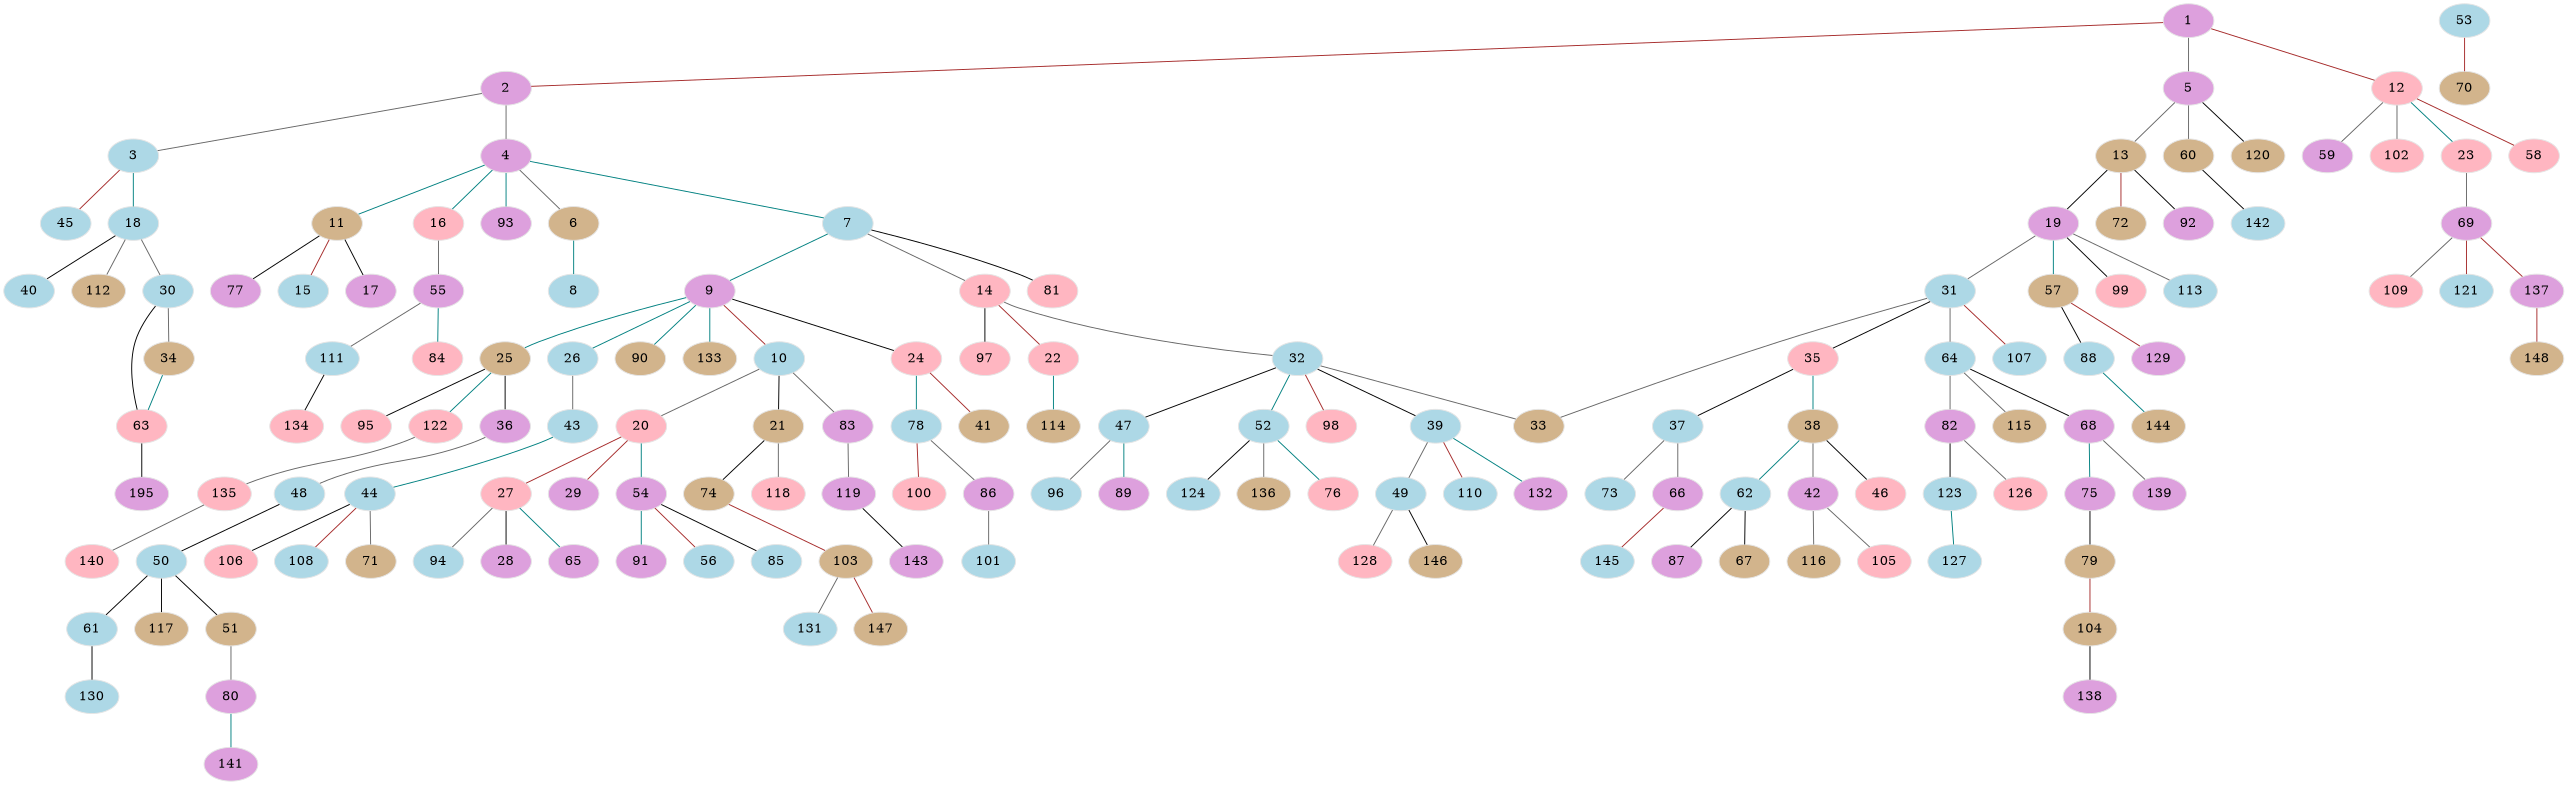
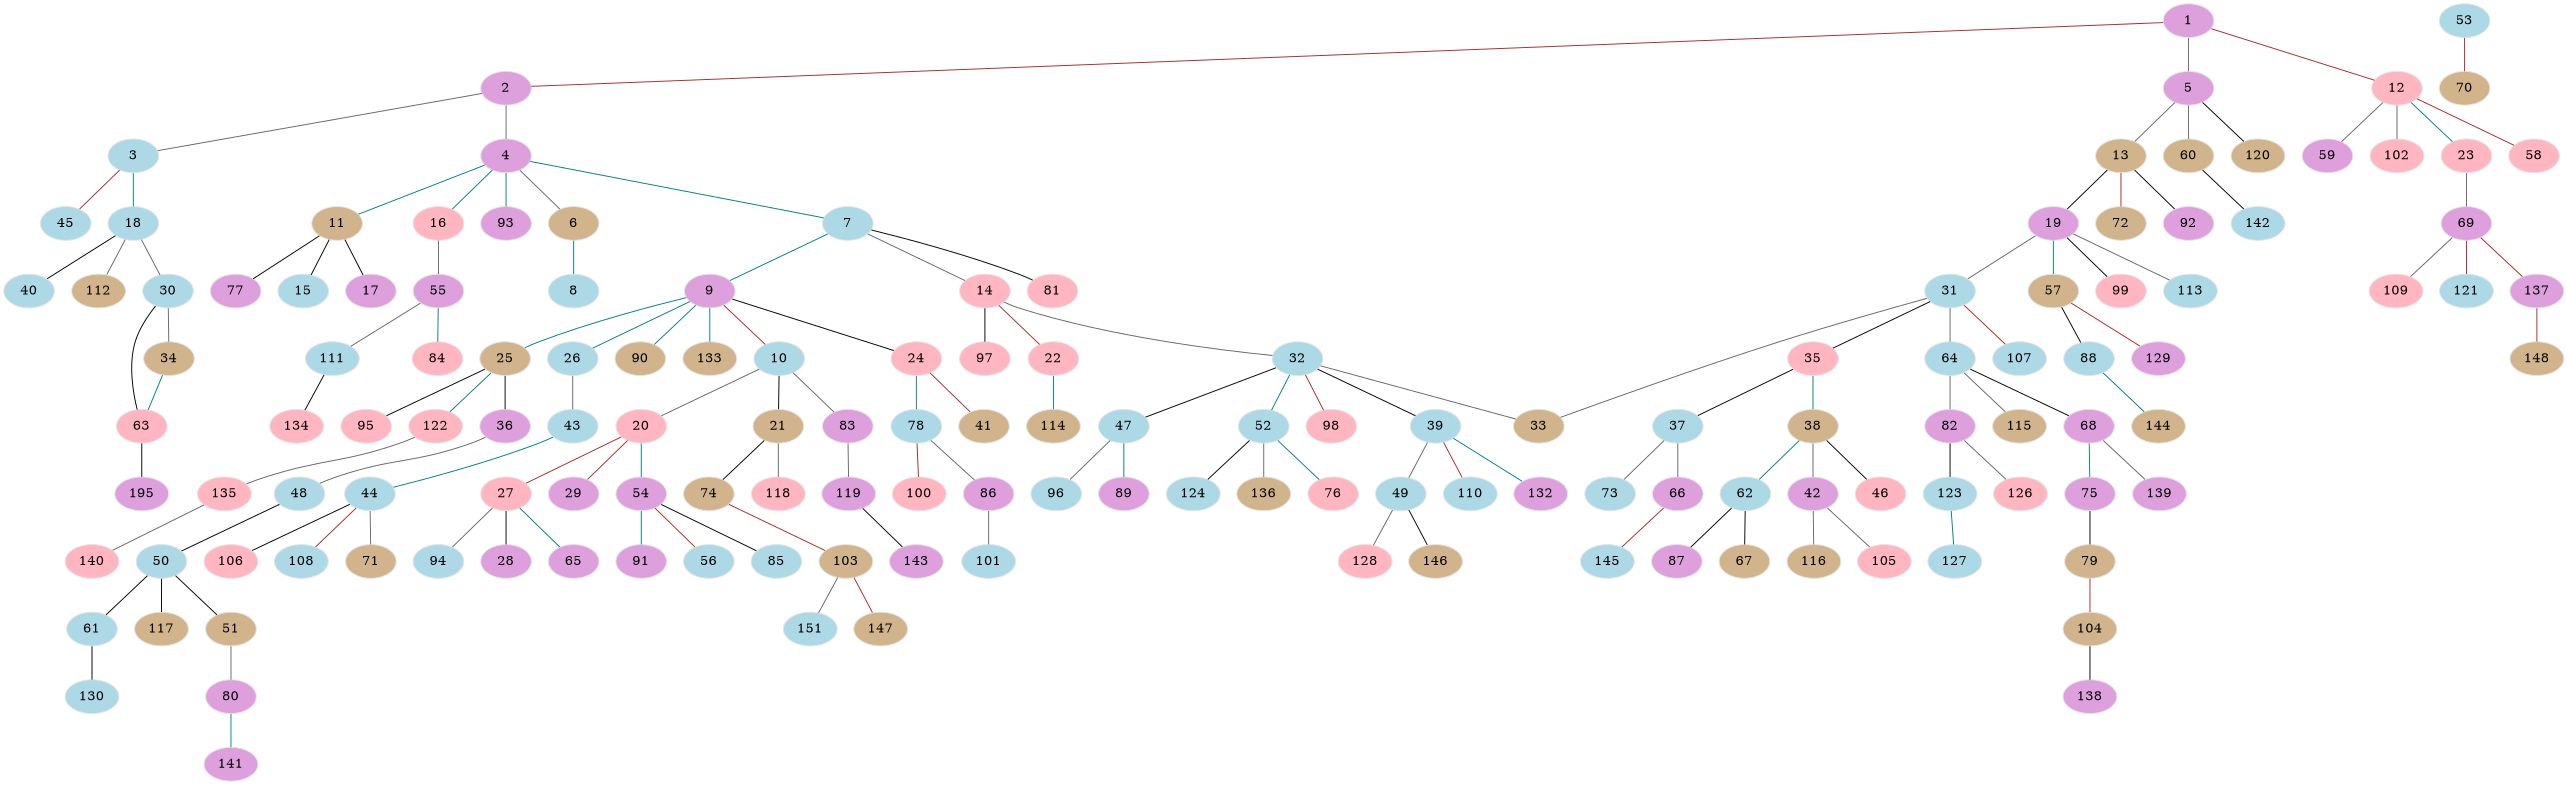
edge "11" -- "15": color brown -> black
node "131": label "131" -> "151"
